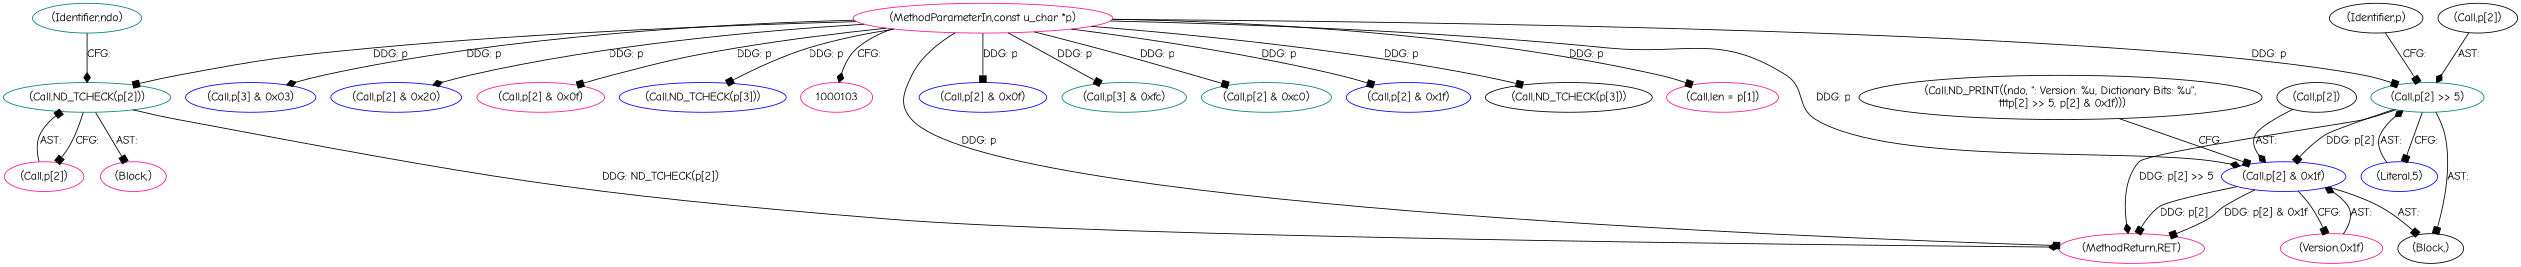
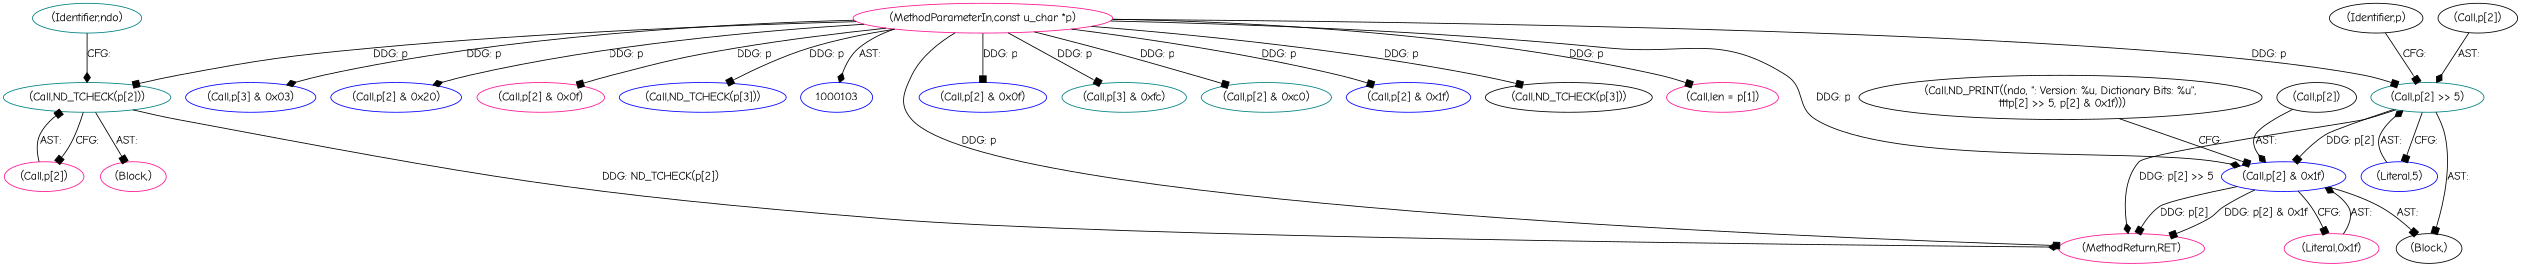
edge "(MethodParameterIn,const u_char *p)" -> "1000103": label "CFG: " -> "AST: "
node "1000103": color deeppink -> blue
node "(Version,0x1f)": label "(Version,0x1f)" -> "(Literal,0x1f)"
